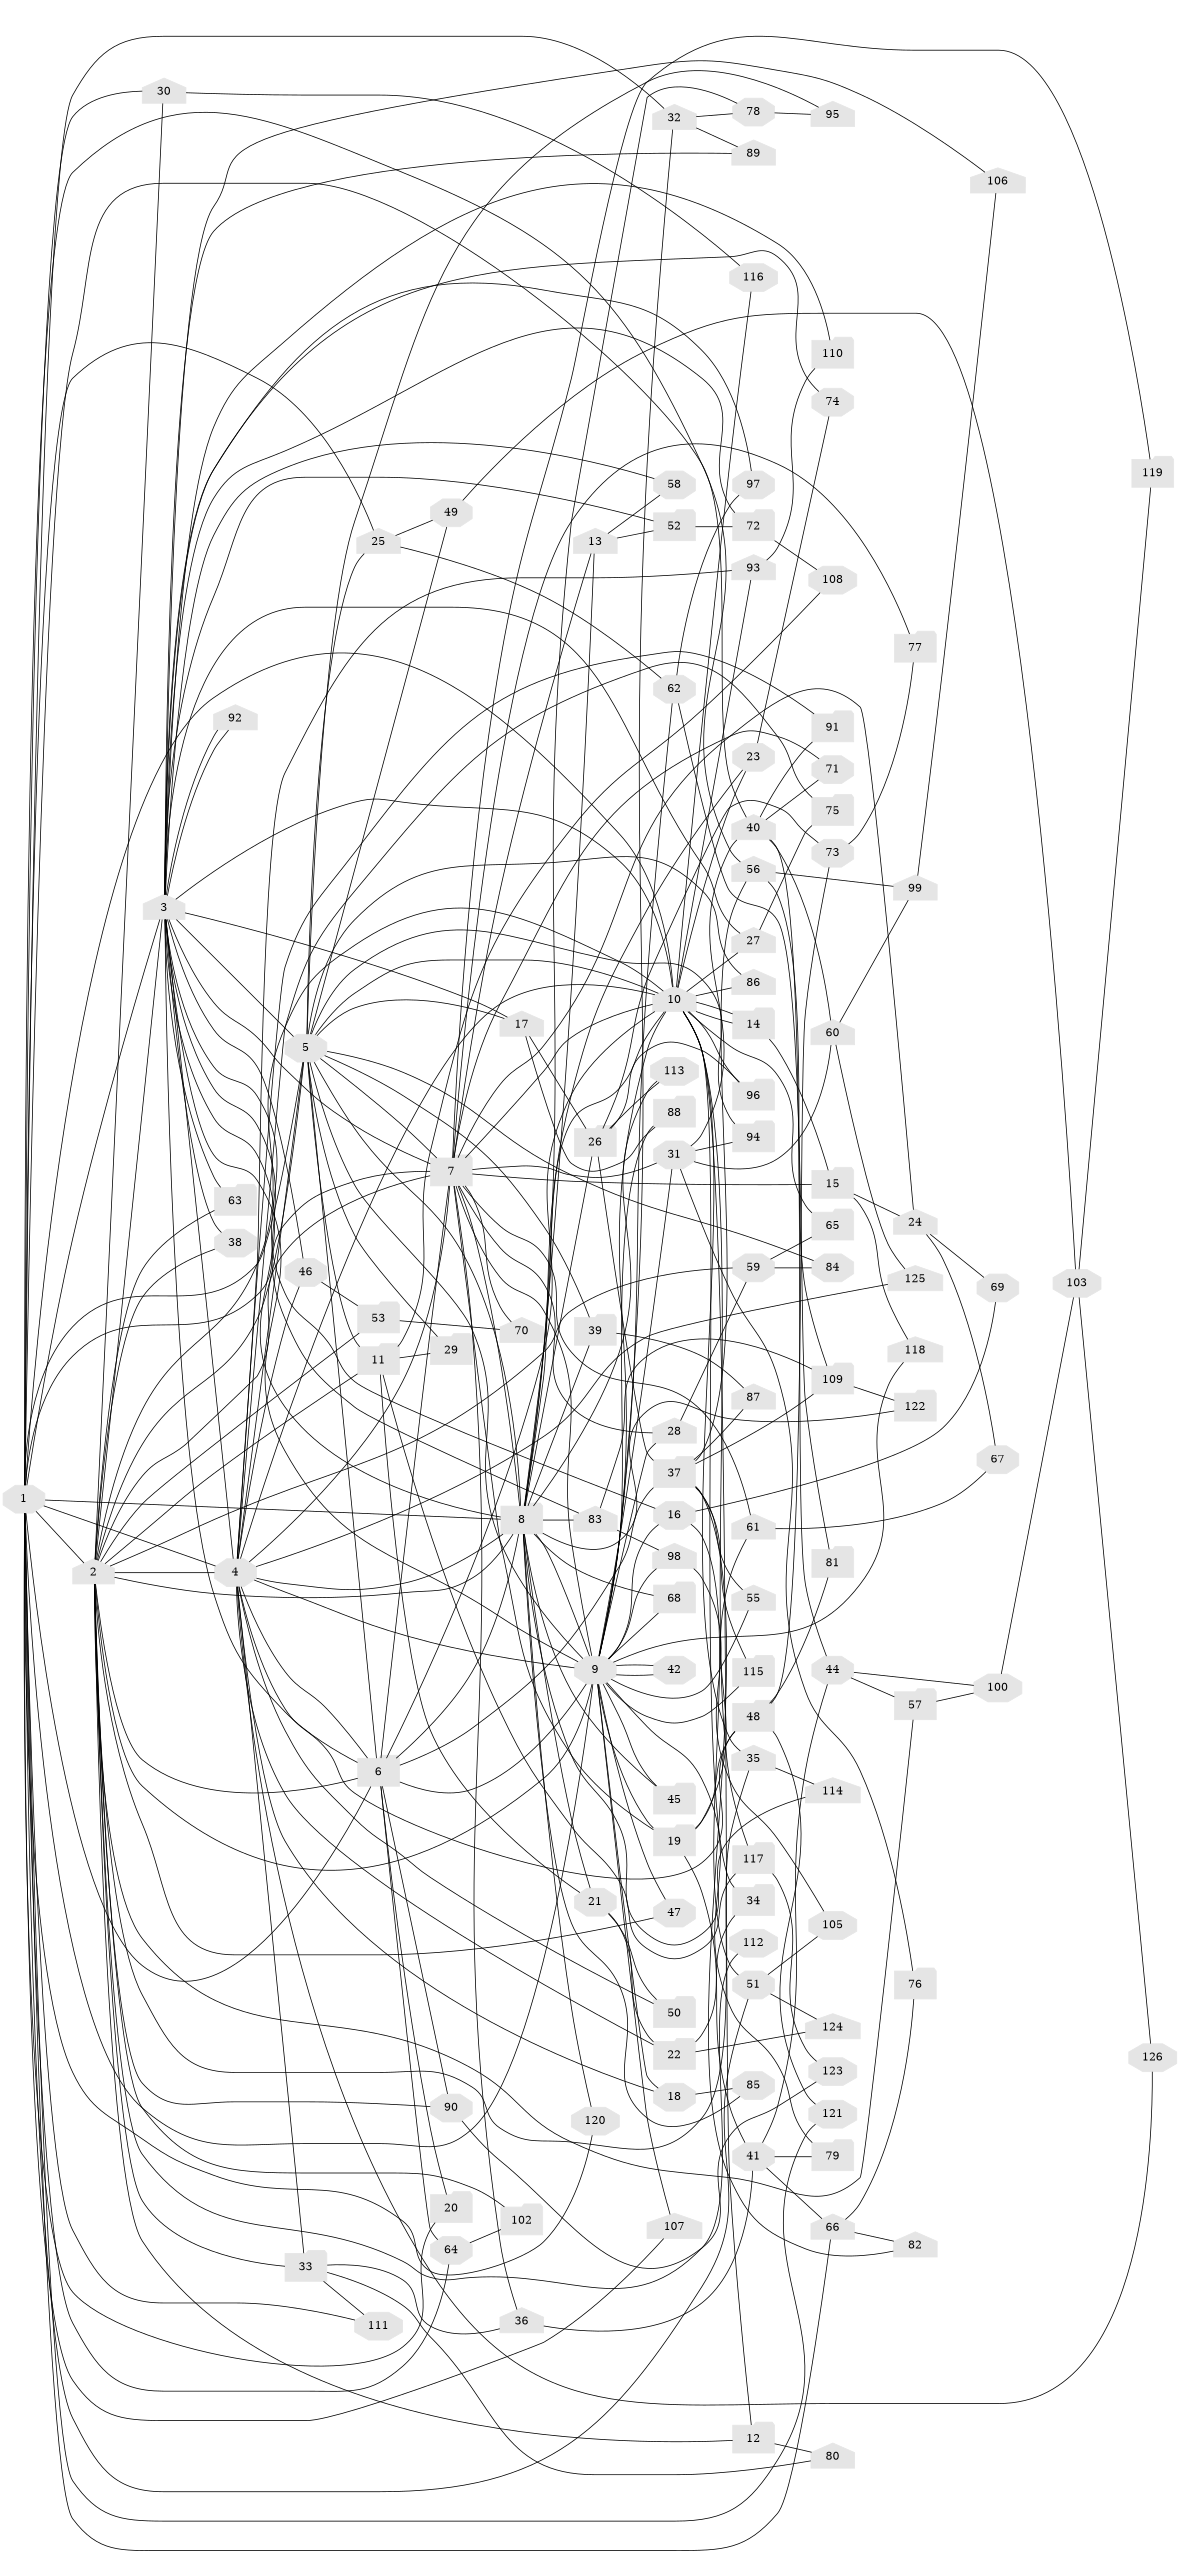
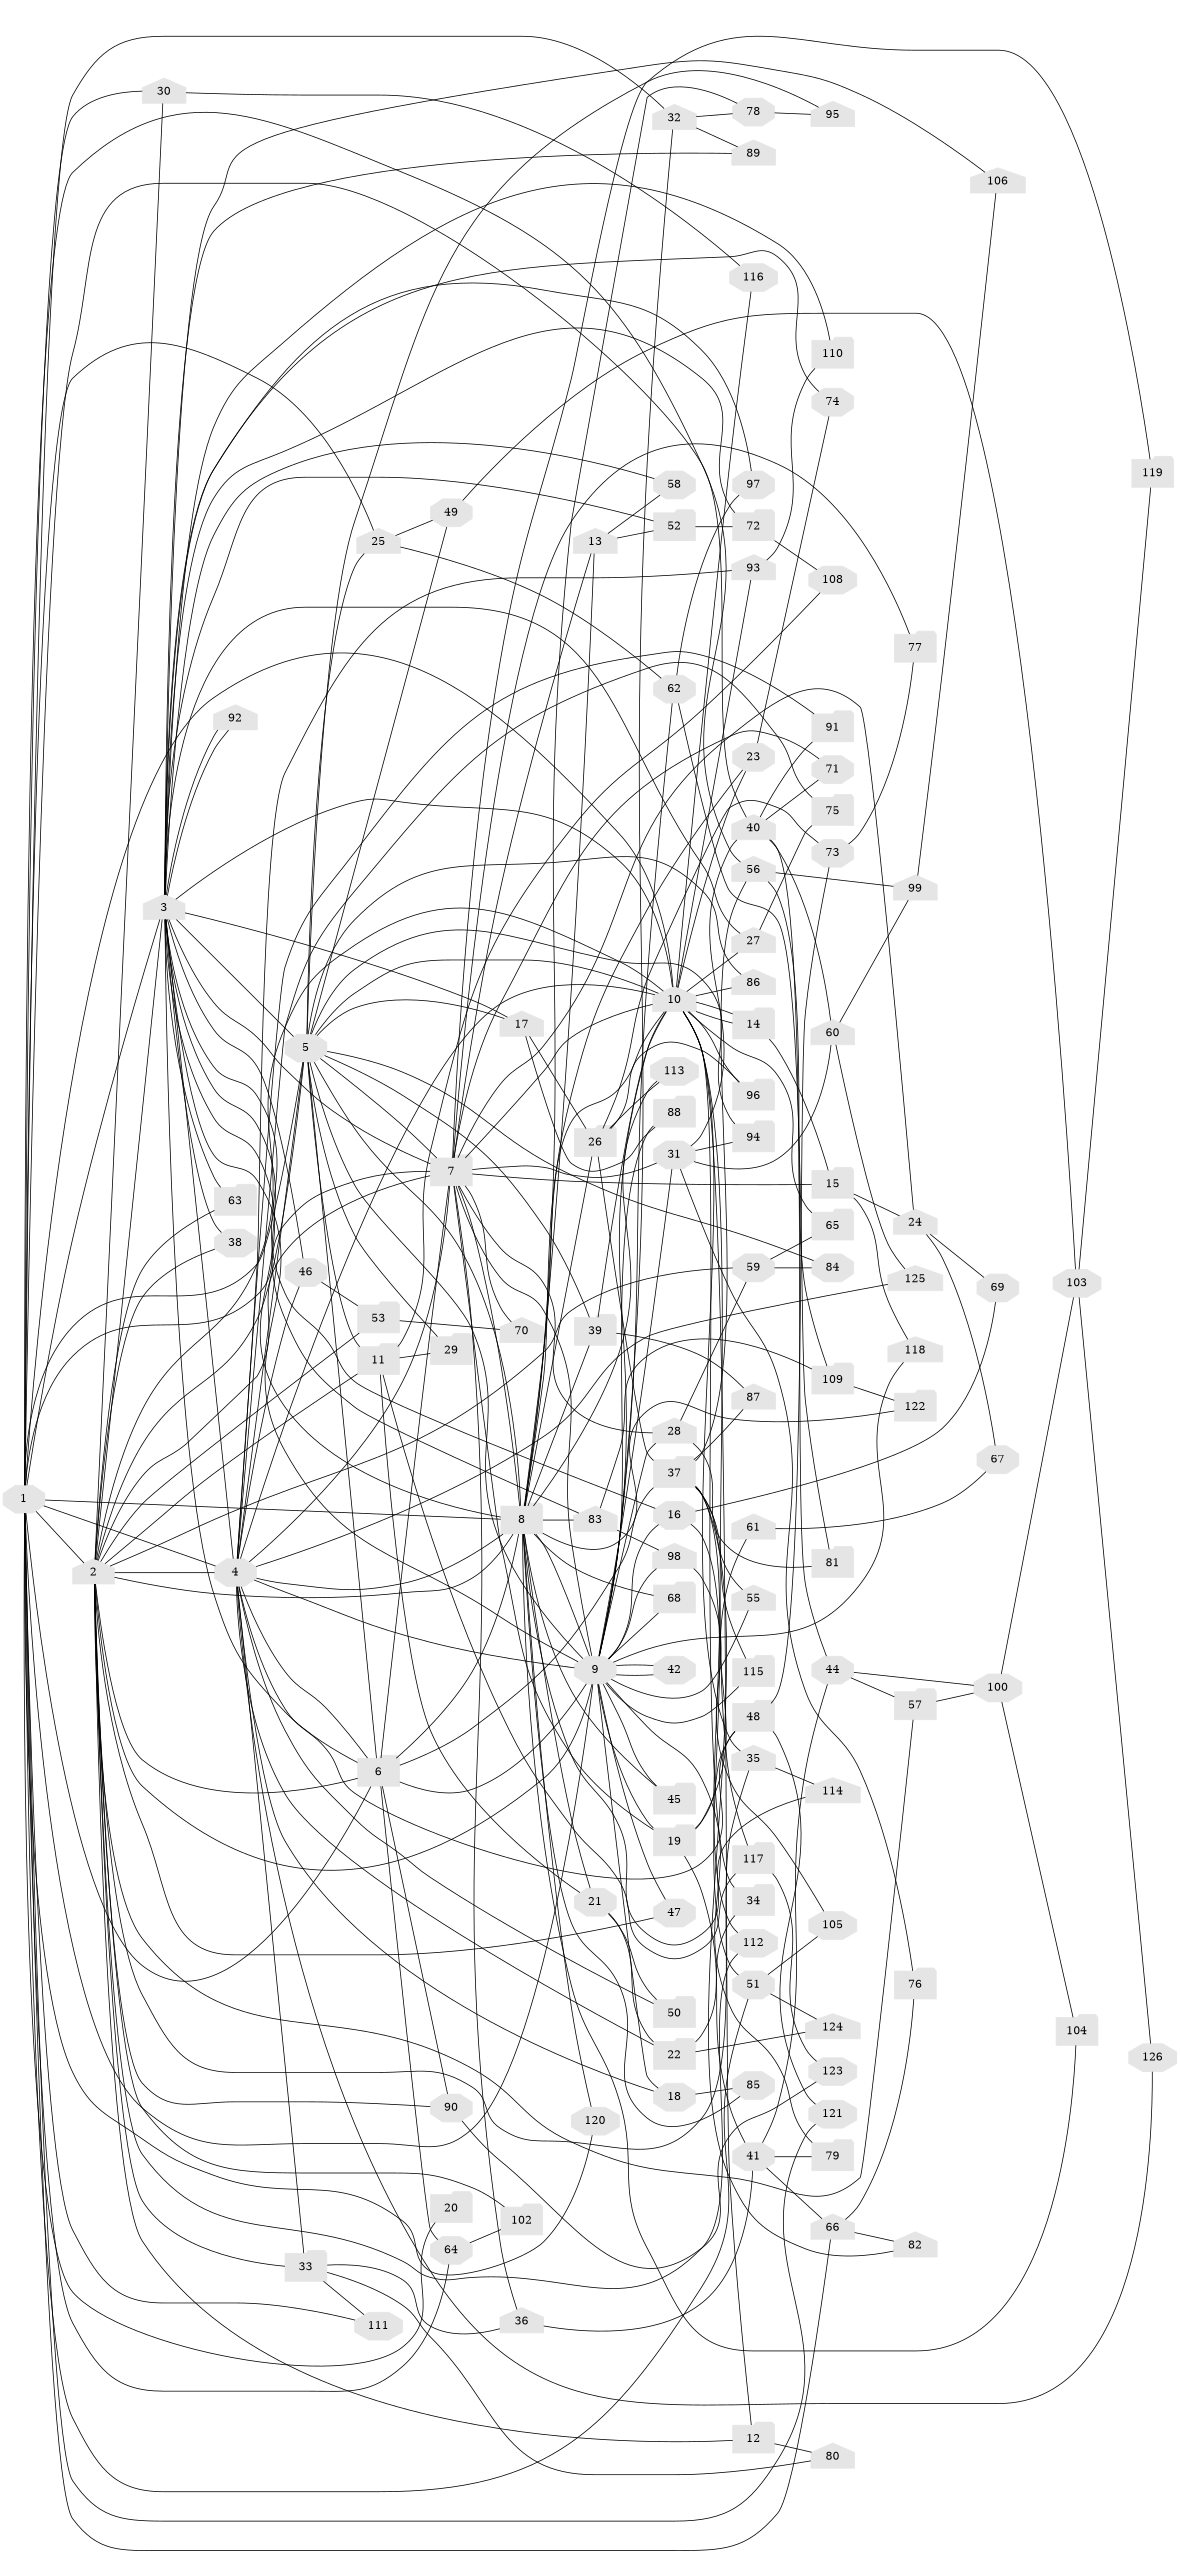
edge "7" -- "61": removed
edge "10" -- "6": now "10" -- "39"
edge "109" -- "37": now "112" -- "37"
edge "81" -- "48": now "81" -- "28"
edge "6" -- "20": removed
node "104": added
node "107": removed
